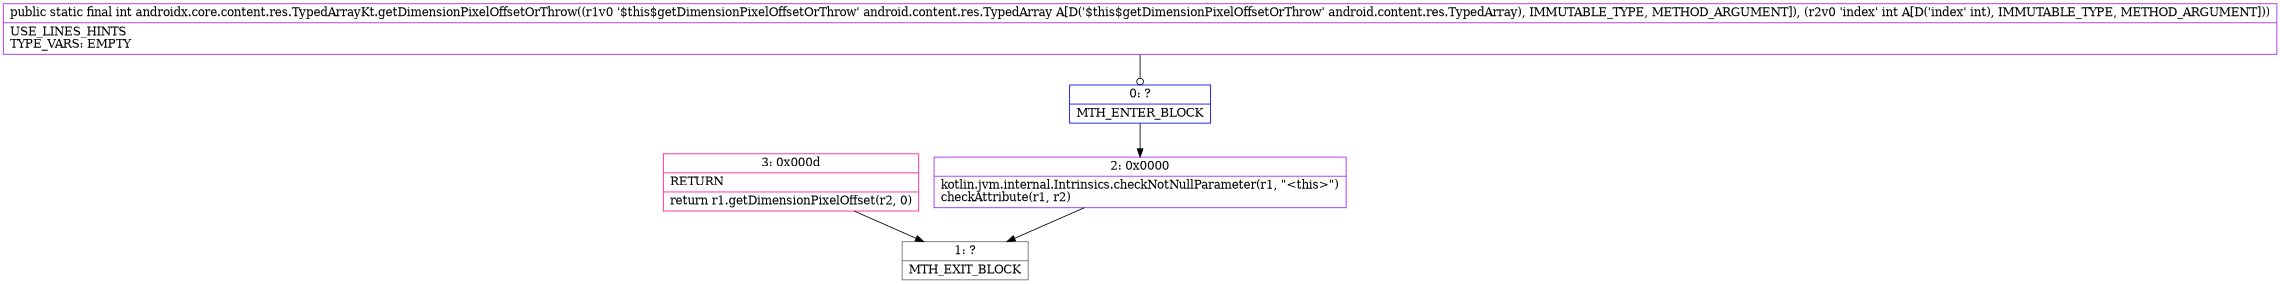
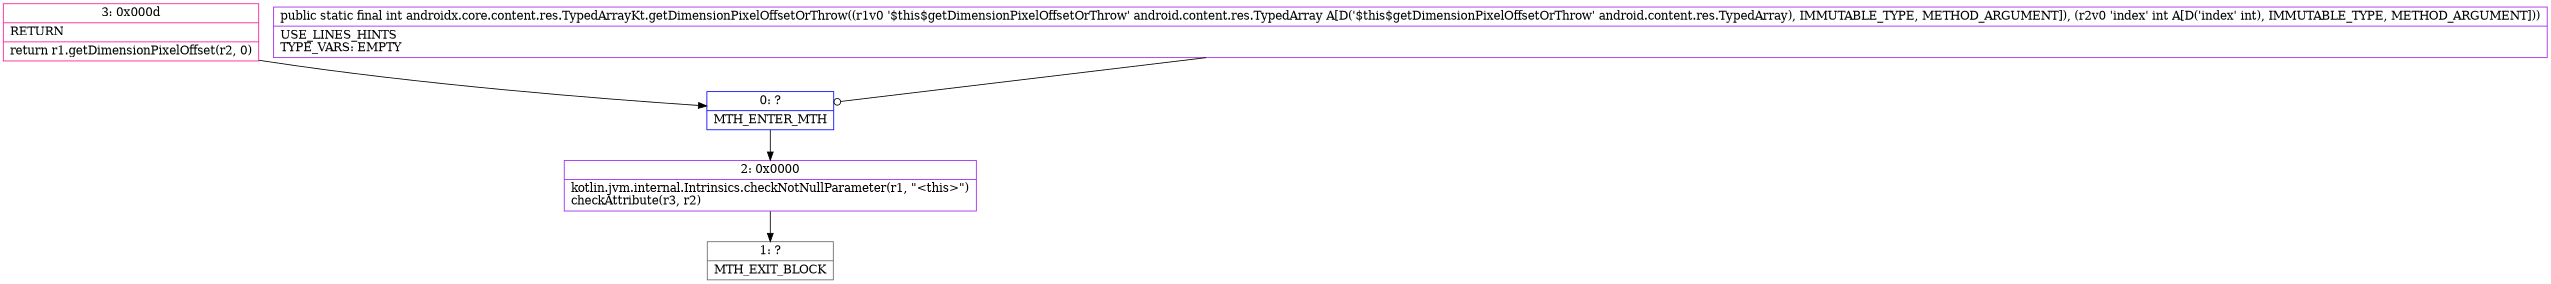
node "0: ?": text "MTH_ENTER_BLOCK" -> "MTH_ENTER_MTH"
node "2: 0x0000": text "checkAttribute(r1, r2)" -> "checkAttribute(r3, r2)"
edge "3: 0x000d" -> "1: ?": now "3: 0x000d" -> "0: ?"
